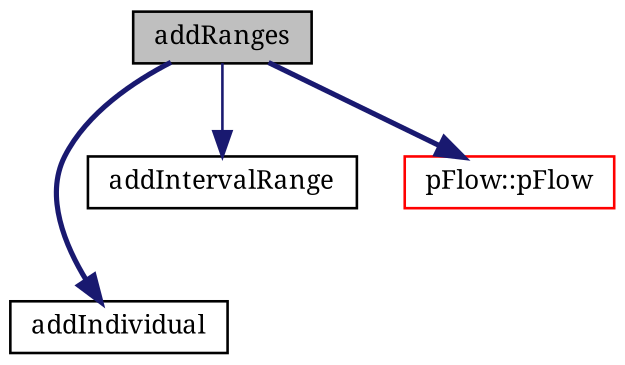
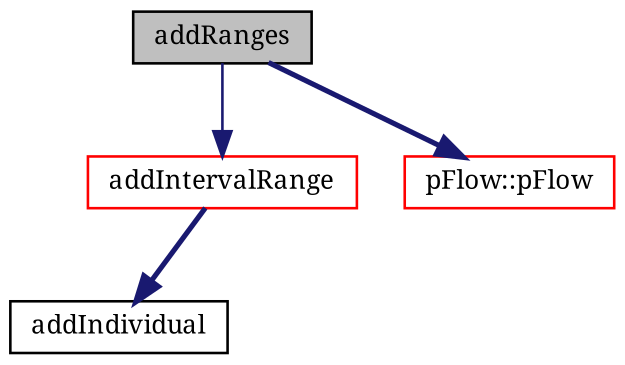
edge "addRanges" -> "addIndividual": now "addIntervalRange" -> "addIndividual"
node "addIntervalRange": color black -> red
